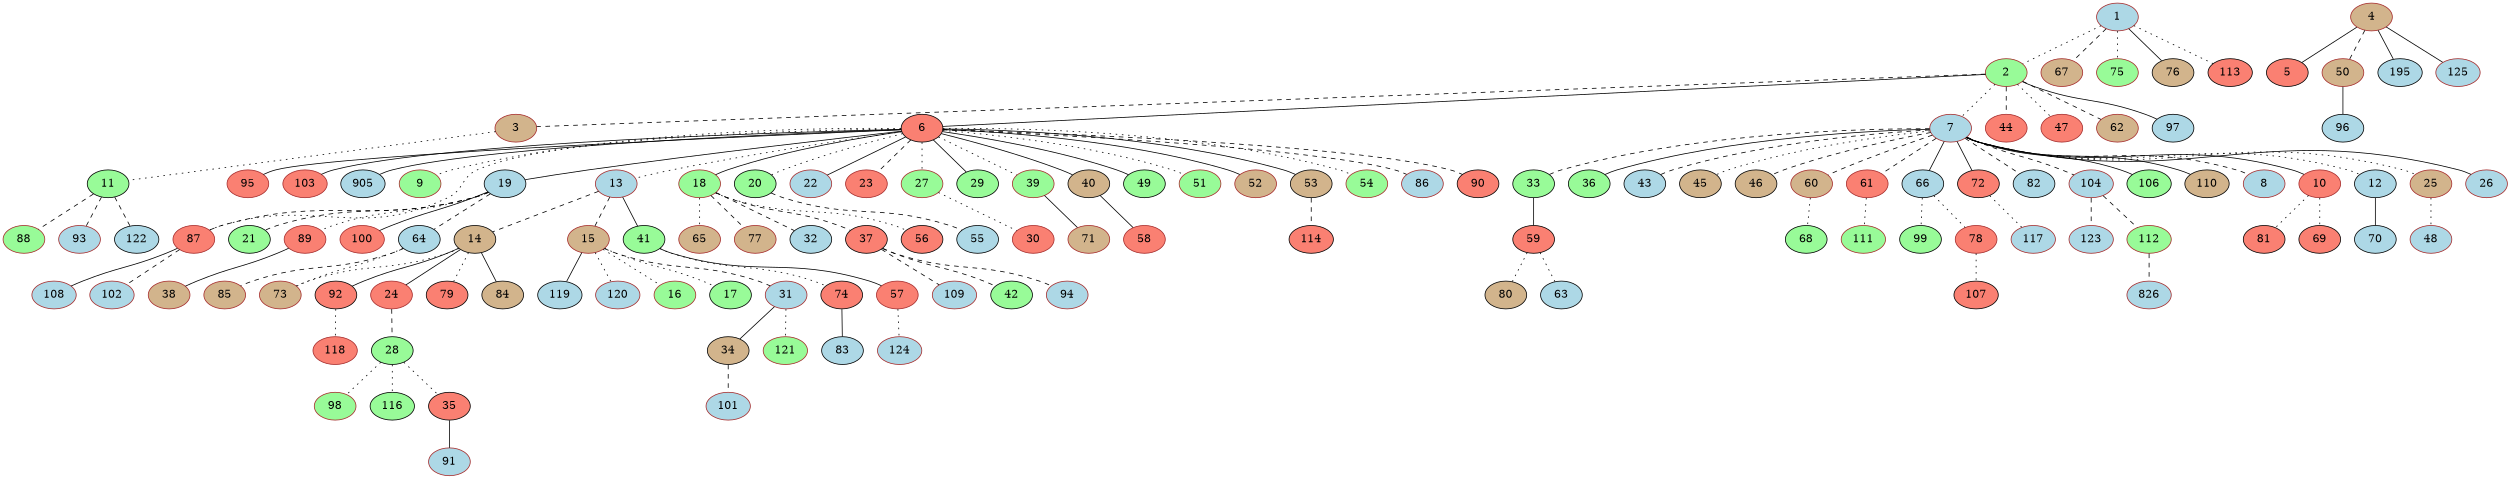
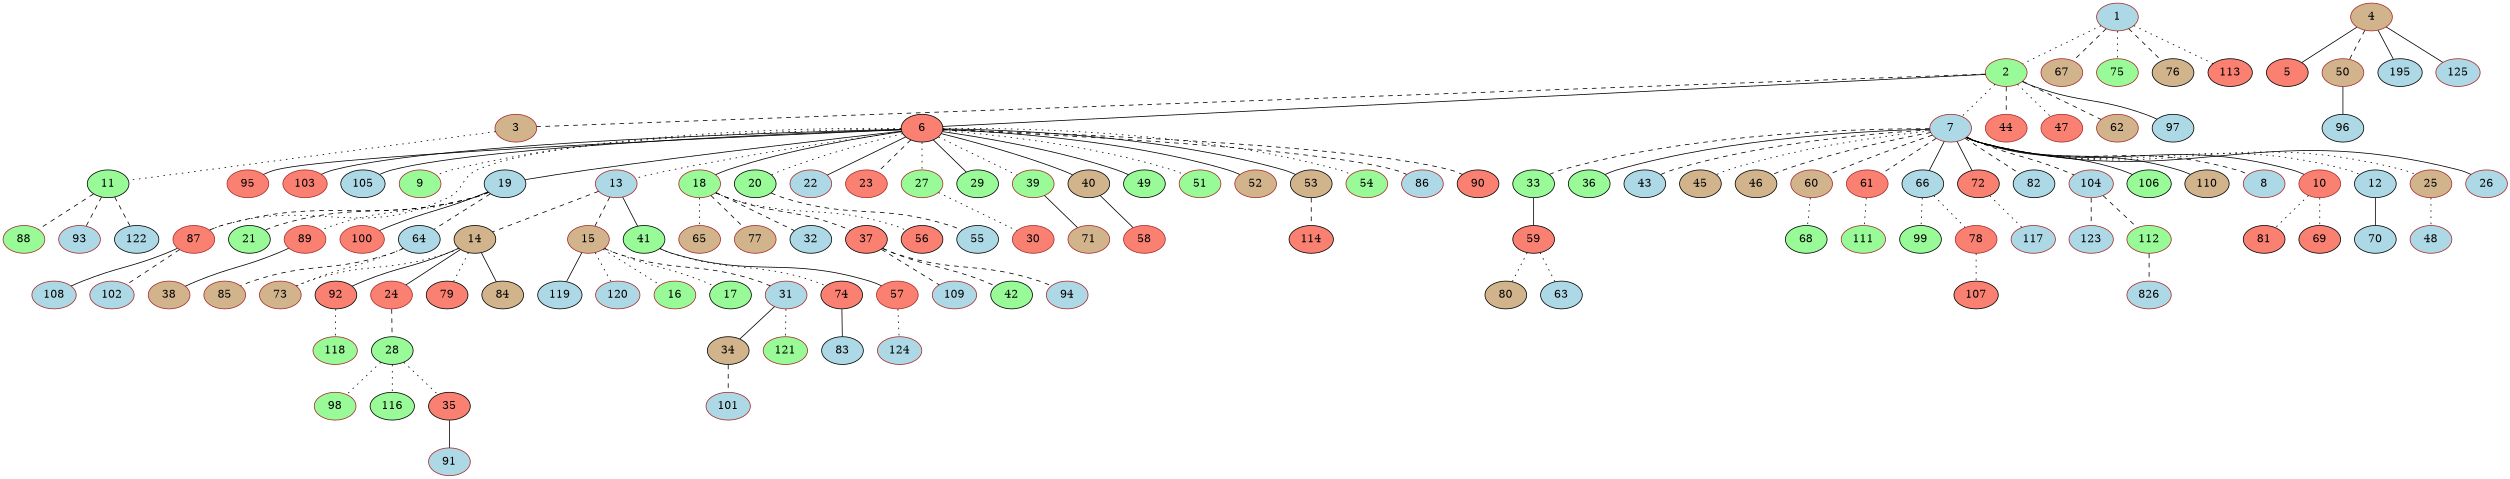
edge "1" -- "76": style solid -> dashed
node "905": label "905" -> "105"
node "118": fillcolor salmon -> palegreen
